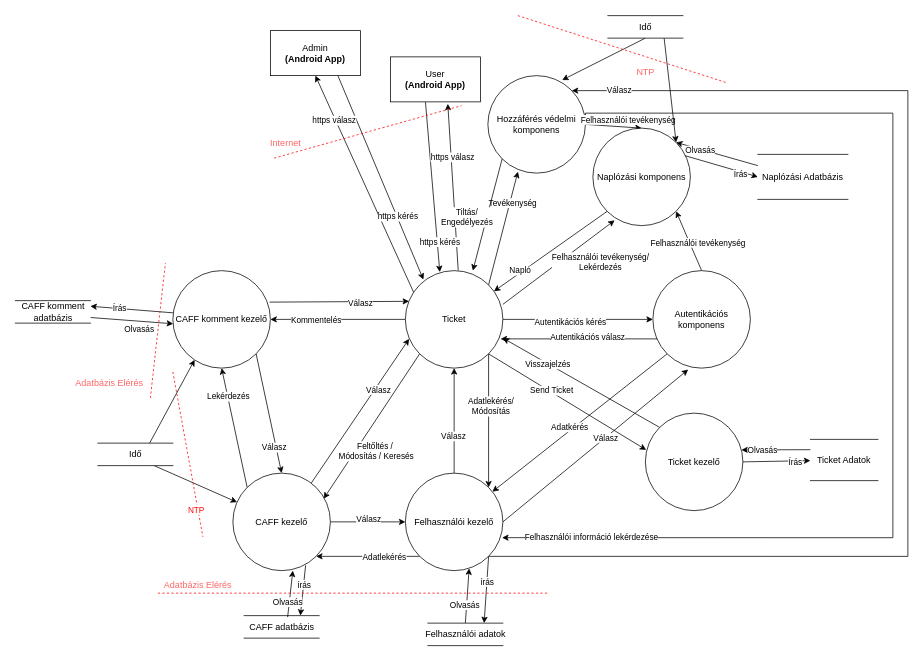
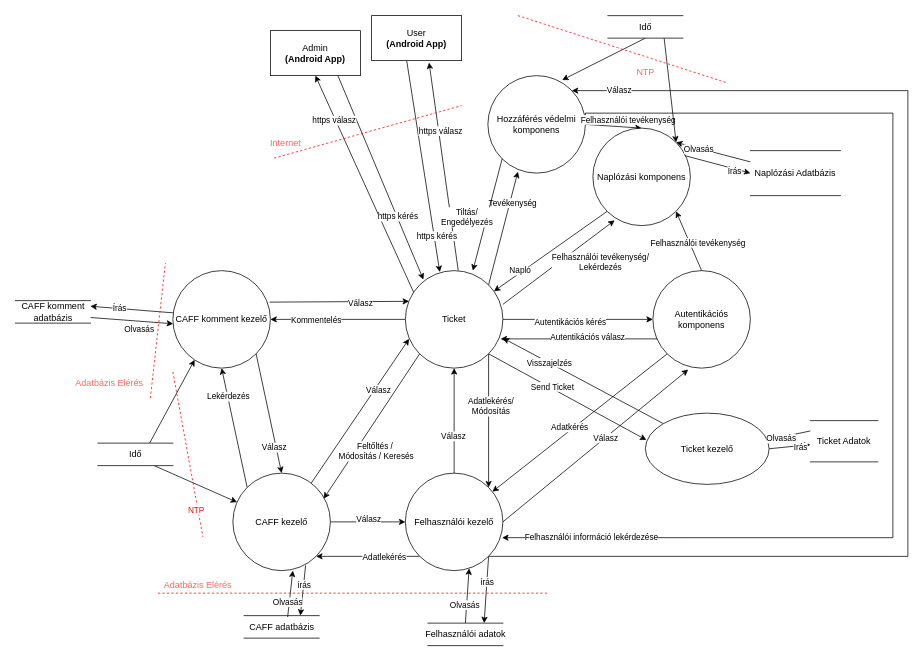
node "User (Android App)": moved (435, 79) -> (417, 38)
node "Naplózási Adatbázis": moved (803, 177) -> (795, 173)
node "Ticket Adatok": moved (844, 460) -> (844, 441)
node "Ticket kezelő": size 98x98 -> 124x71
